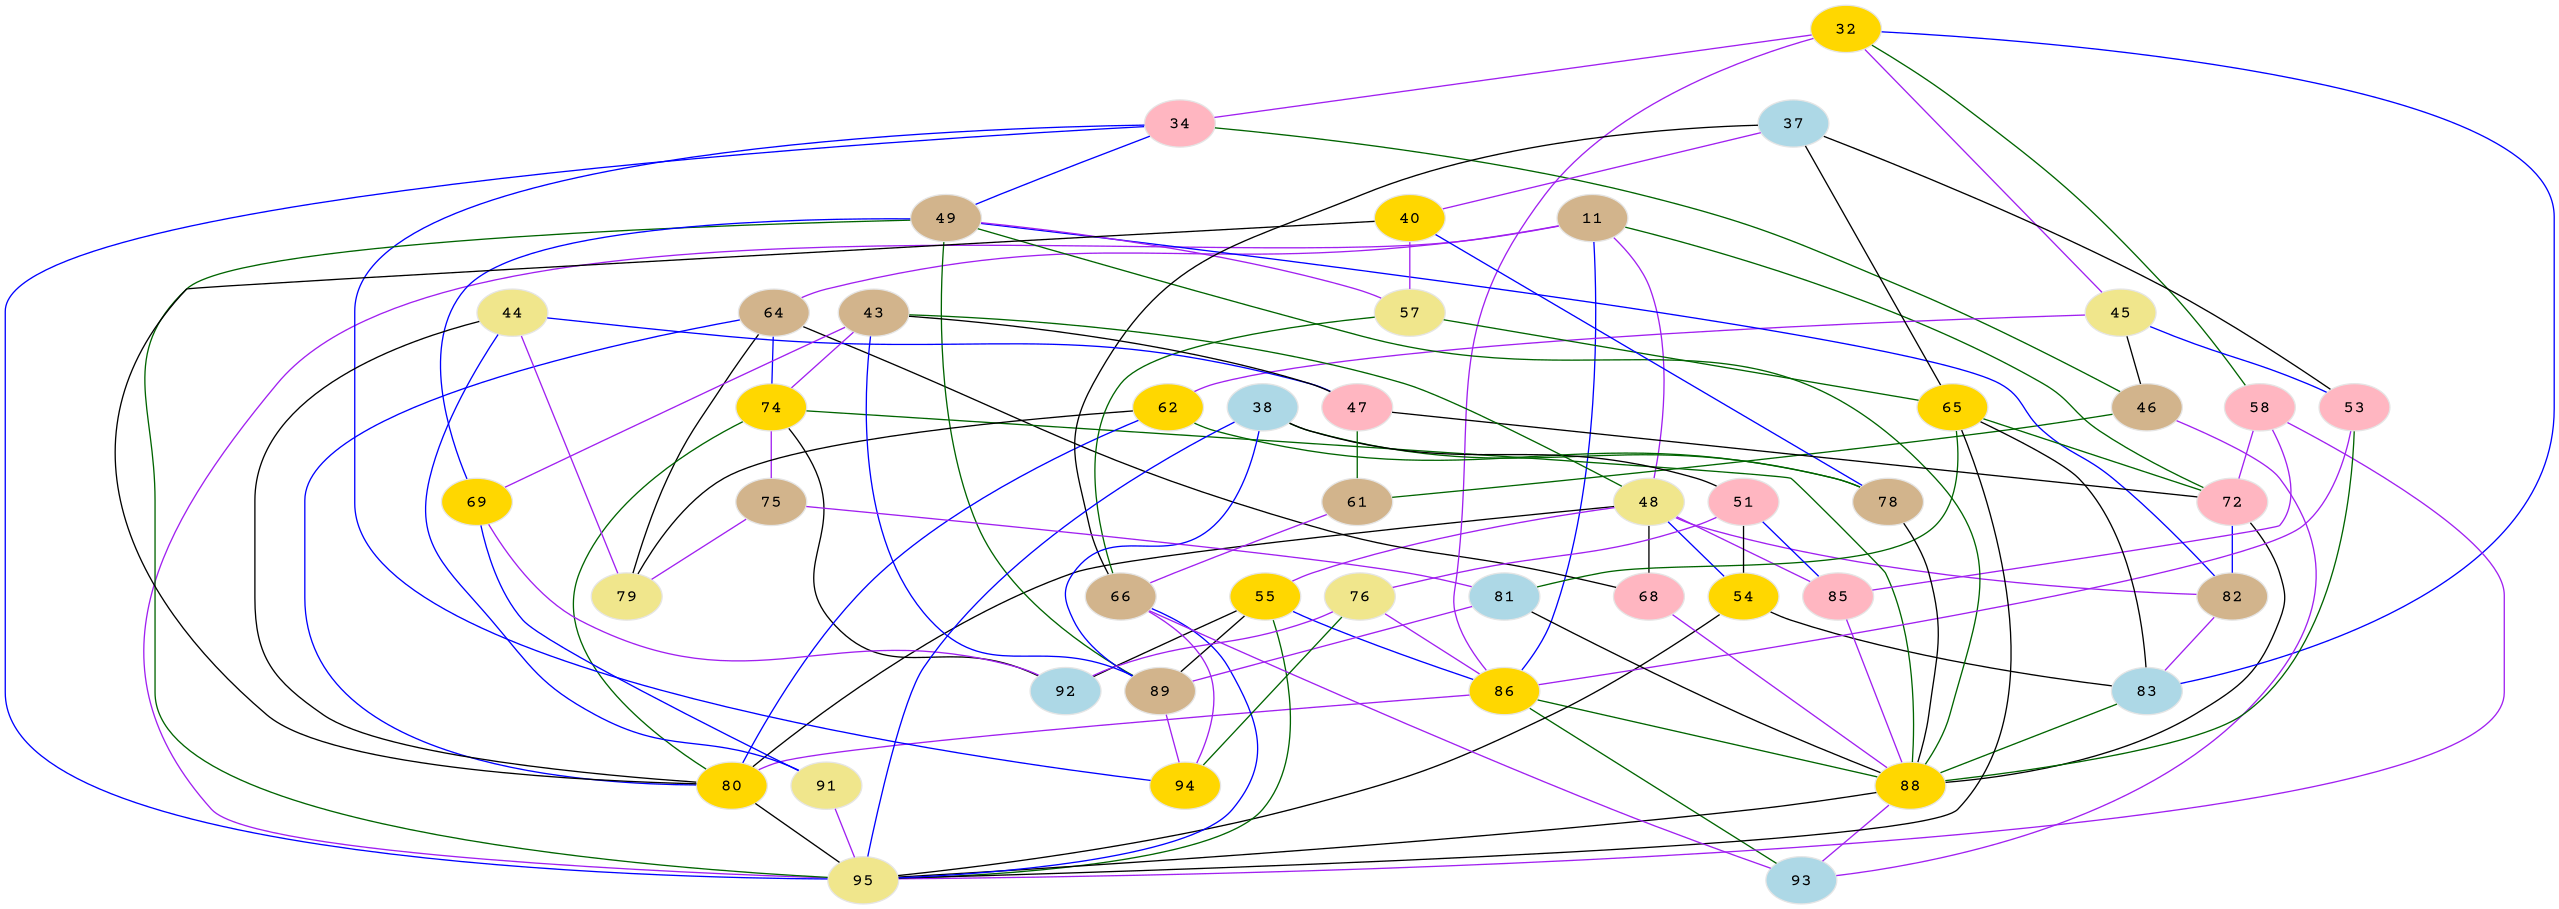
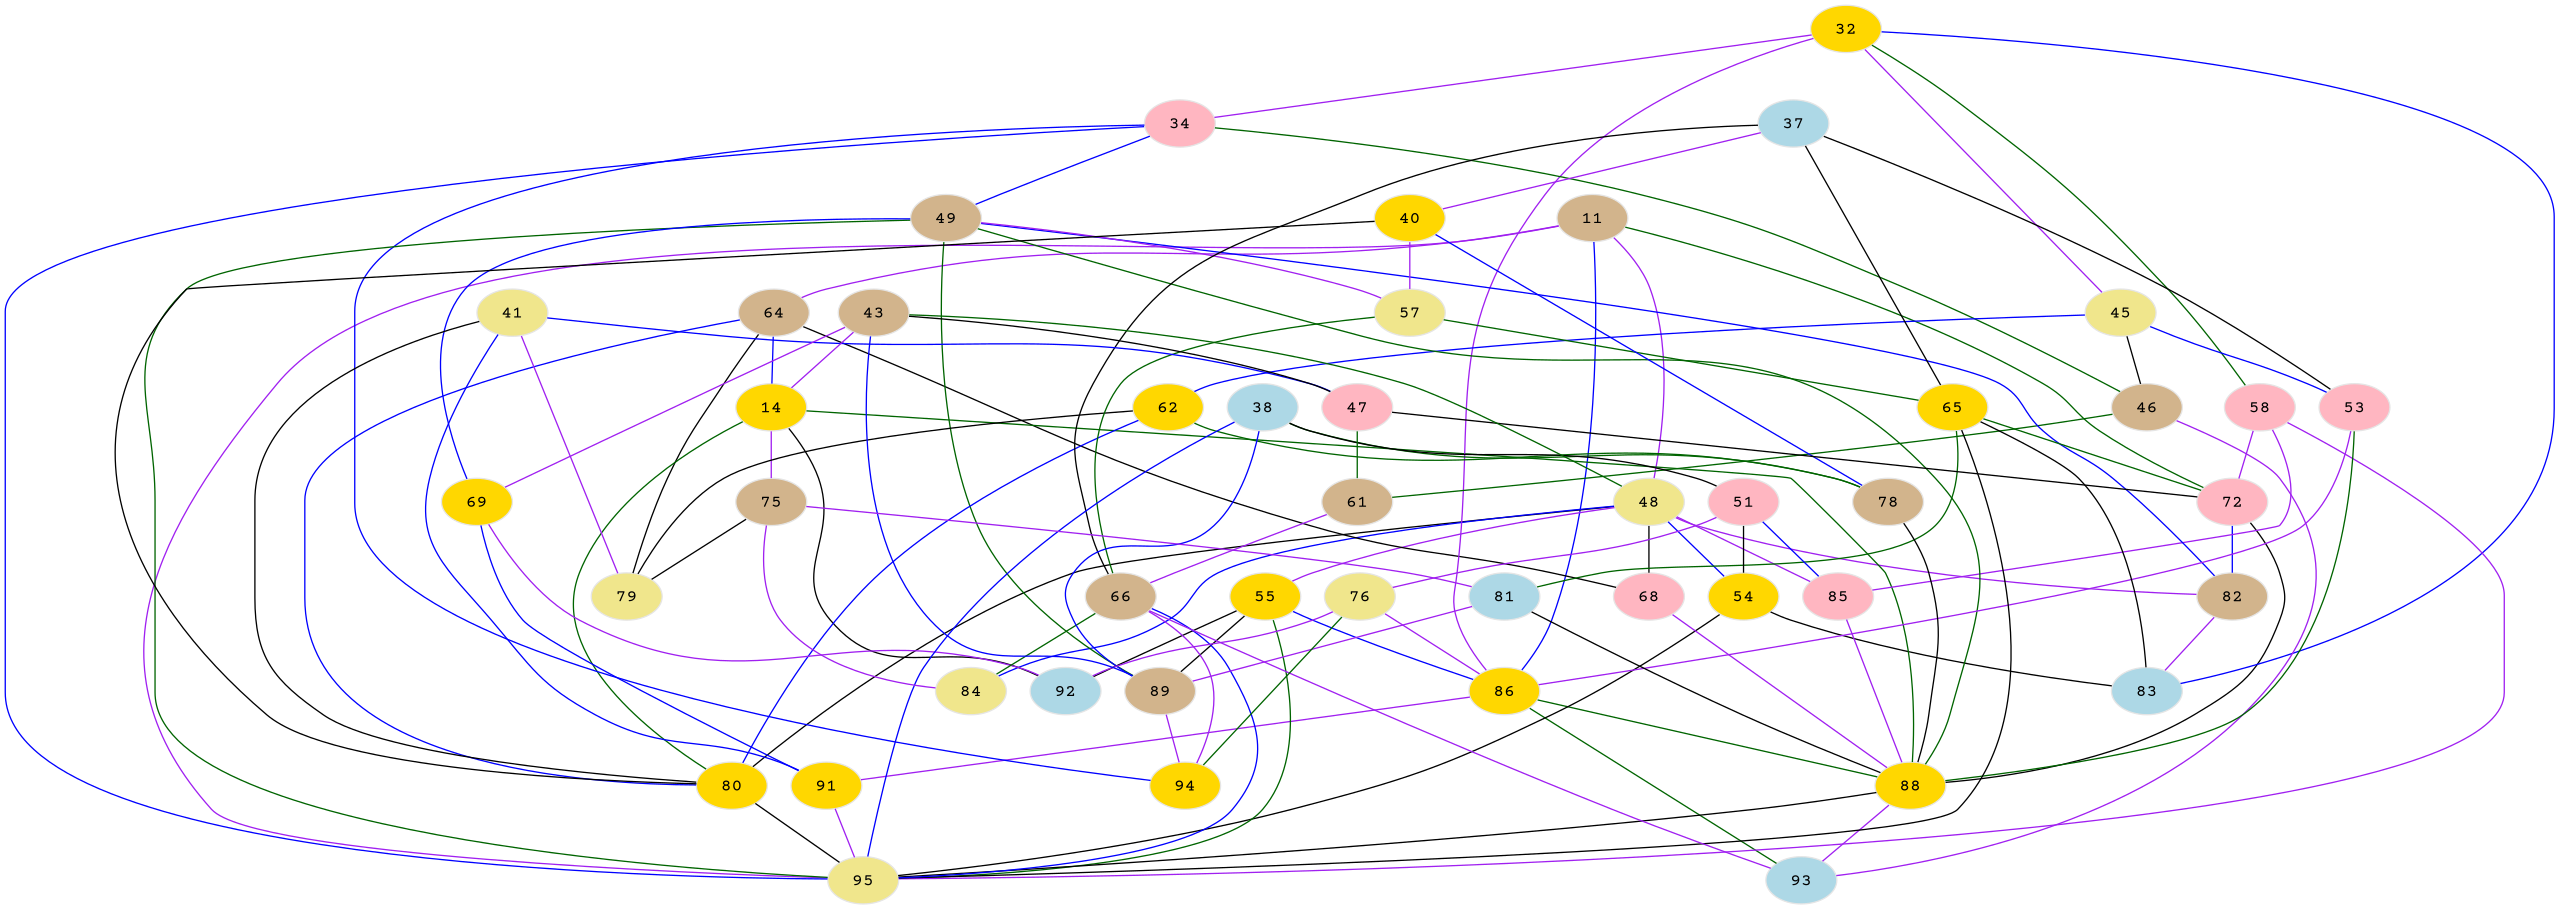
node "44": label "44" -> "41"
edge "45" -- "62": color purple -> blue
node "74": label "74" -> "14"
edge "75" -- "79": color purple -> black
node "84": added
edge "86" -- "80": now "86" -- "91"
edge "83" -- "88": removed
node "91": fillcolor khaki -> gold
